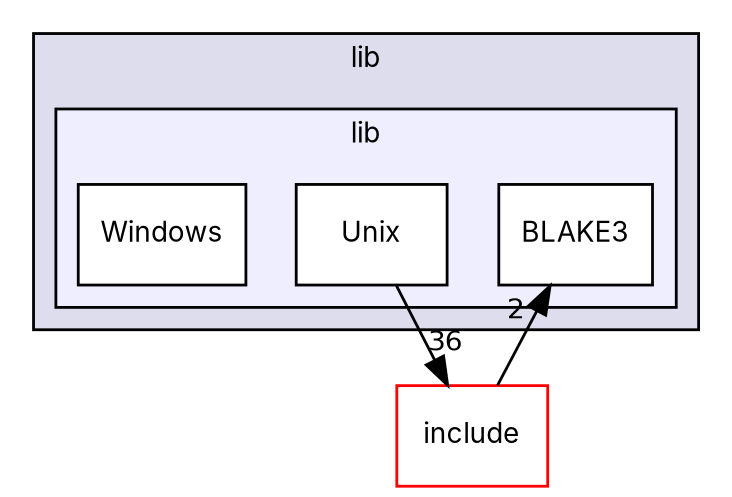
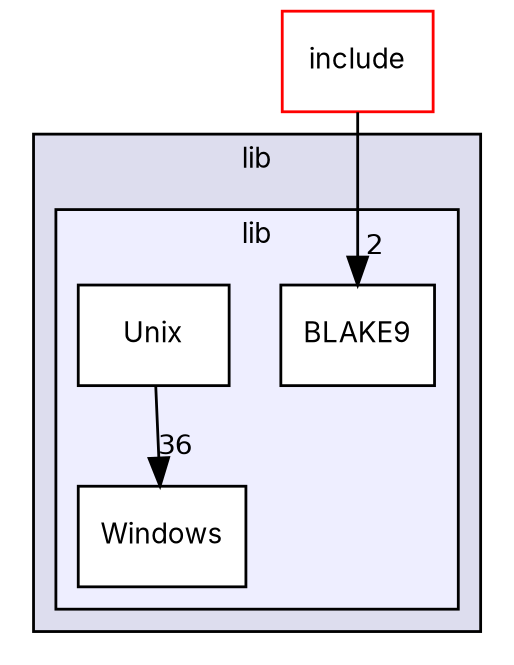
node "BLAKE3": label "BLAKE3" -> "BLAKE9"
edge "Unix" -> "include": now "Unix" -> "Windows"
